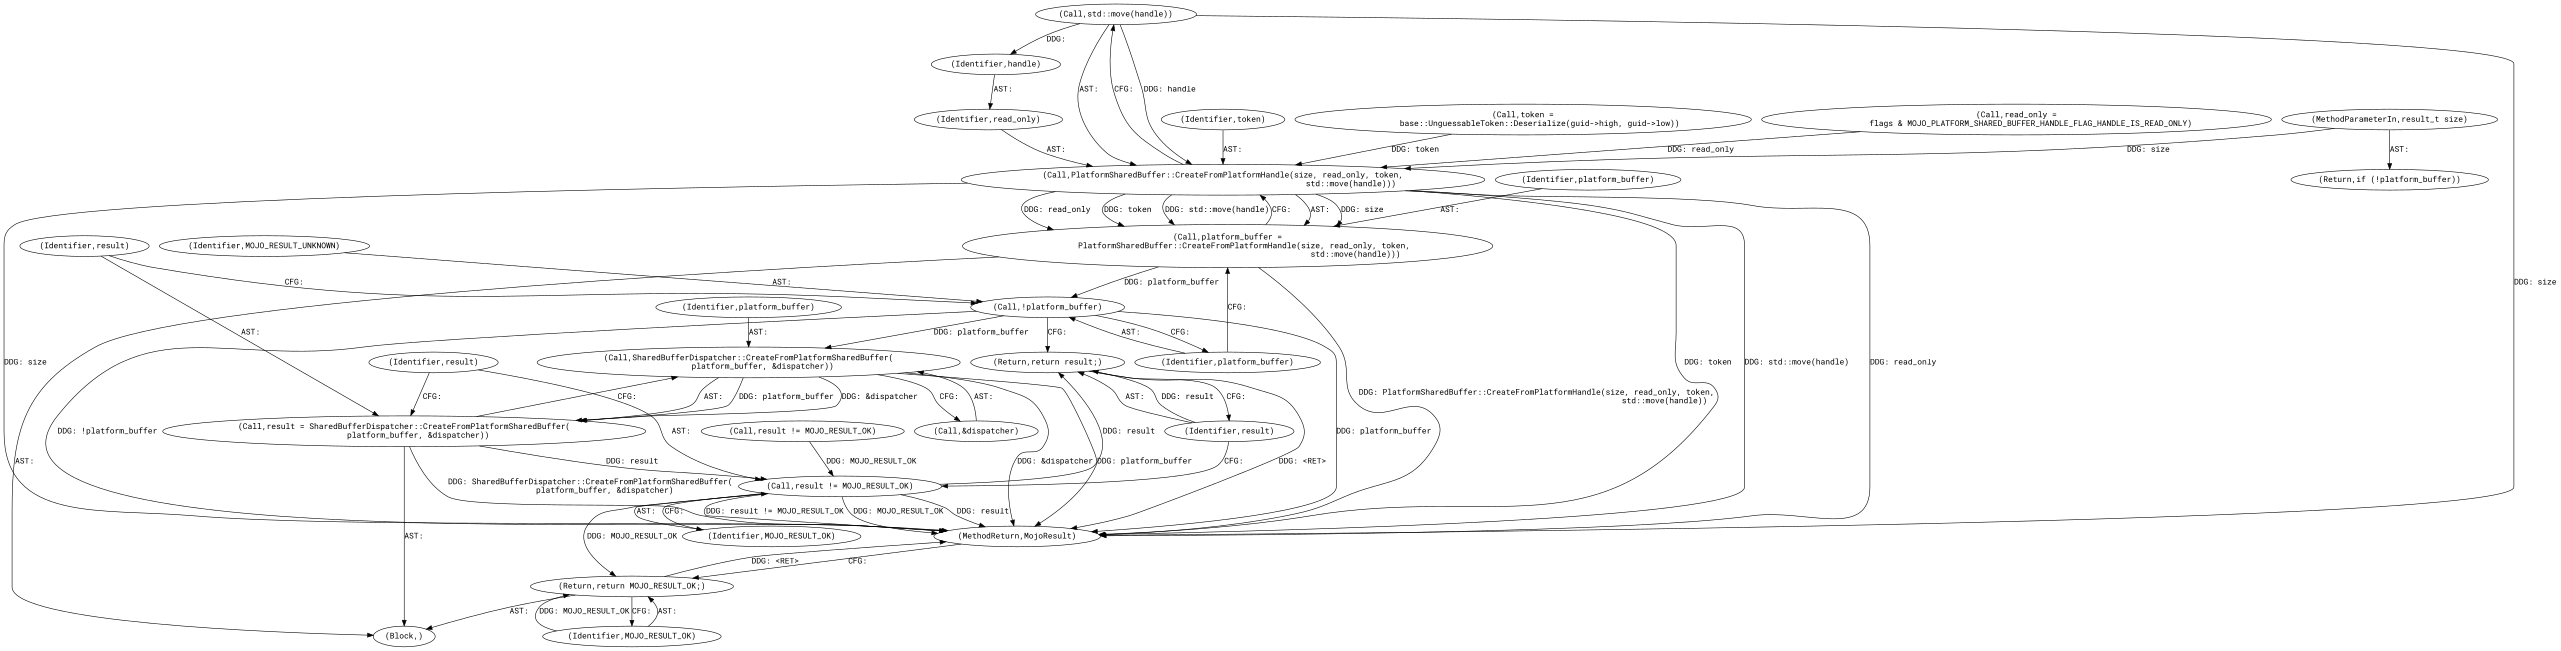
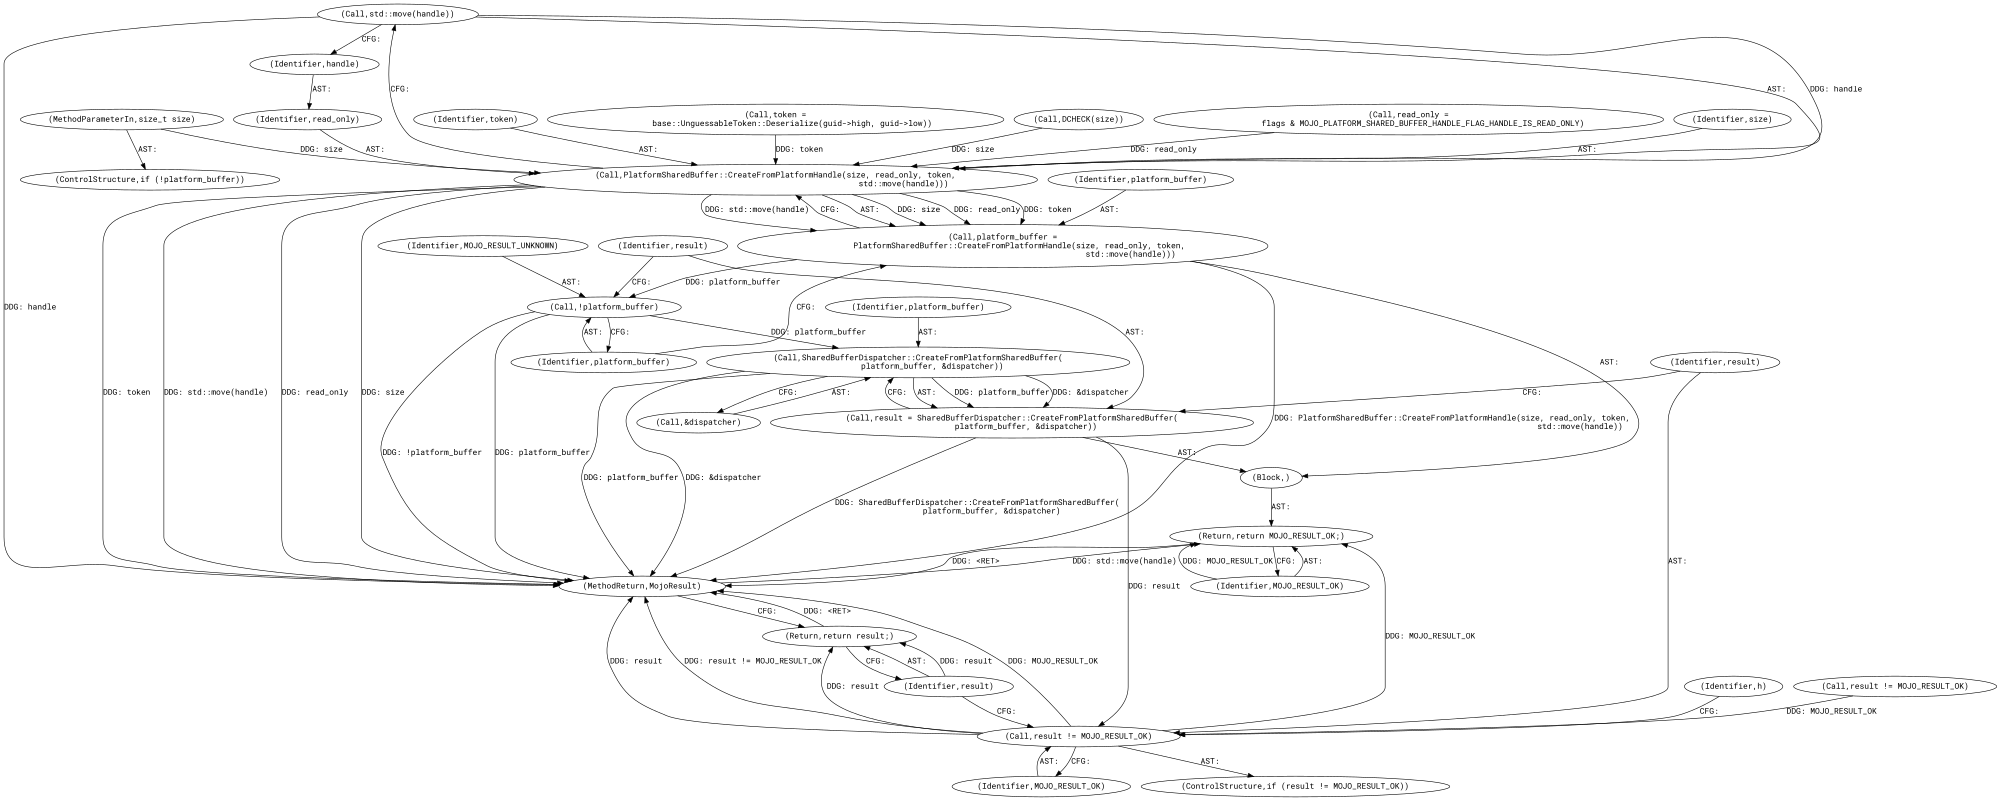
edge "(Call,std::move(handle))" -> "(Identifier,handle)": label "DDG: " -> "CFG: "
node "(Call,DCHECK(size))": added
node "(Identifier,size)": added
node "(MethodParameterIn,result_t size)": label "(MethodParameterIn,result_t size)" -> "(MethodParameterIn,size_t size)"
node "(Return,if (!platform_buffer))": label "(Return,if (!platform_buffer))" -> "(ControlStructure,if (!platform_buffer))"
edge "(Call,std::move(handle))" -> "(MethodReturn,MojoResult)": label "DDG: size" -> "DDG: handle"
edge "(Call,!platform_buffer)" -> "(Return,return result;)": now "(MethodReturn,MojoResult)" -> "(Return,return result;)"
edge "(MethodReturn,MojoResult)" -> "(Return,return MOJO_RESULT_OK;)": label "CFG: " -> "DDG: std::move(handle)"
edge "(Return,return MOJO_RESULT_OK;)" -> "(Block,)": reversed
node "(Identifier,h)": added
node "(ControlStructure,if (result != MOJO_RESULT_OK))": added
